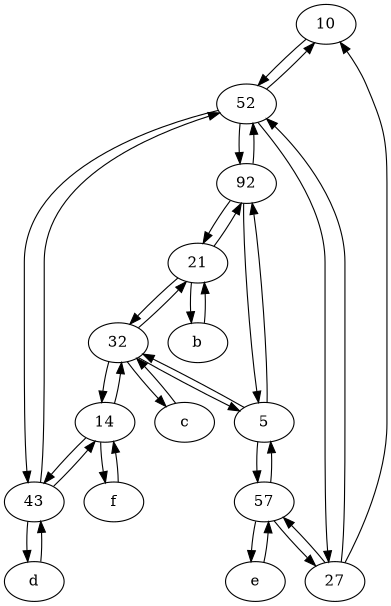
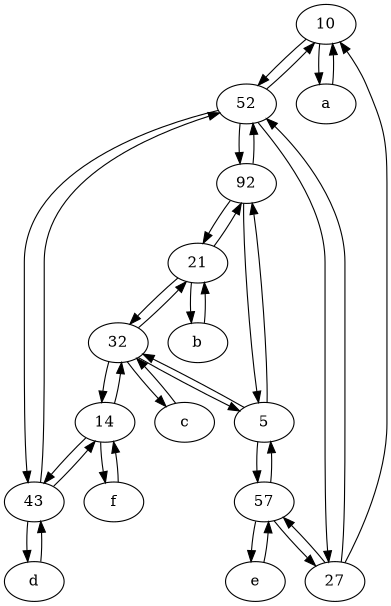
node "a": added
